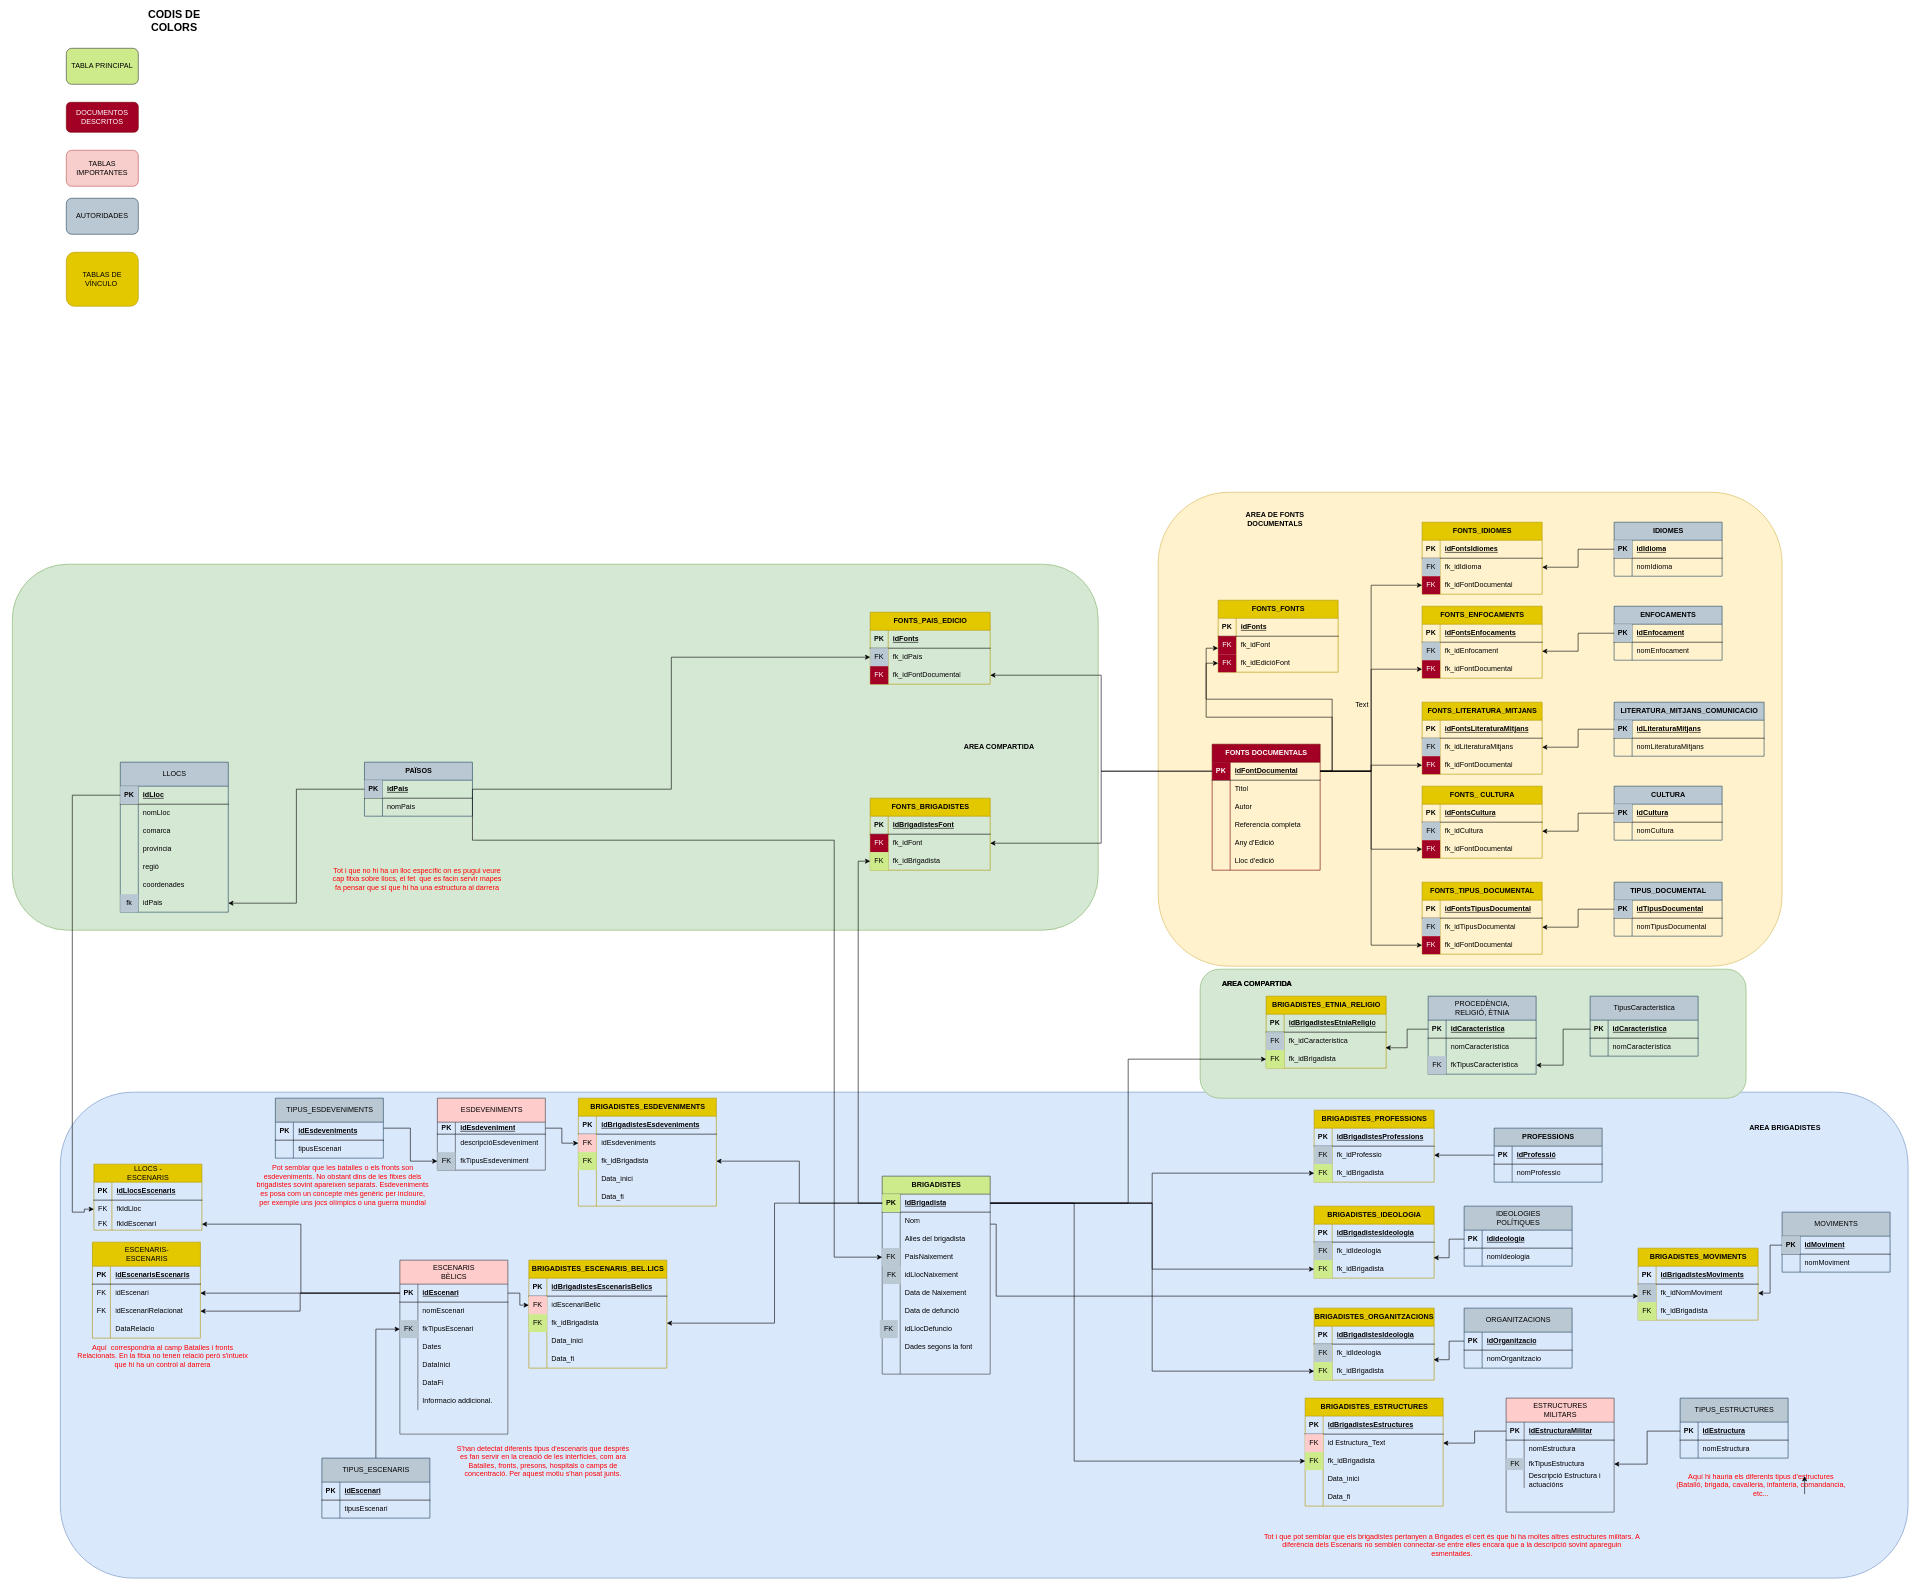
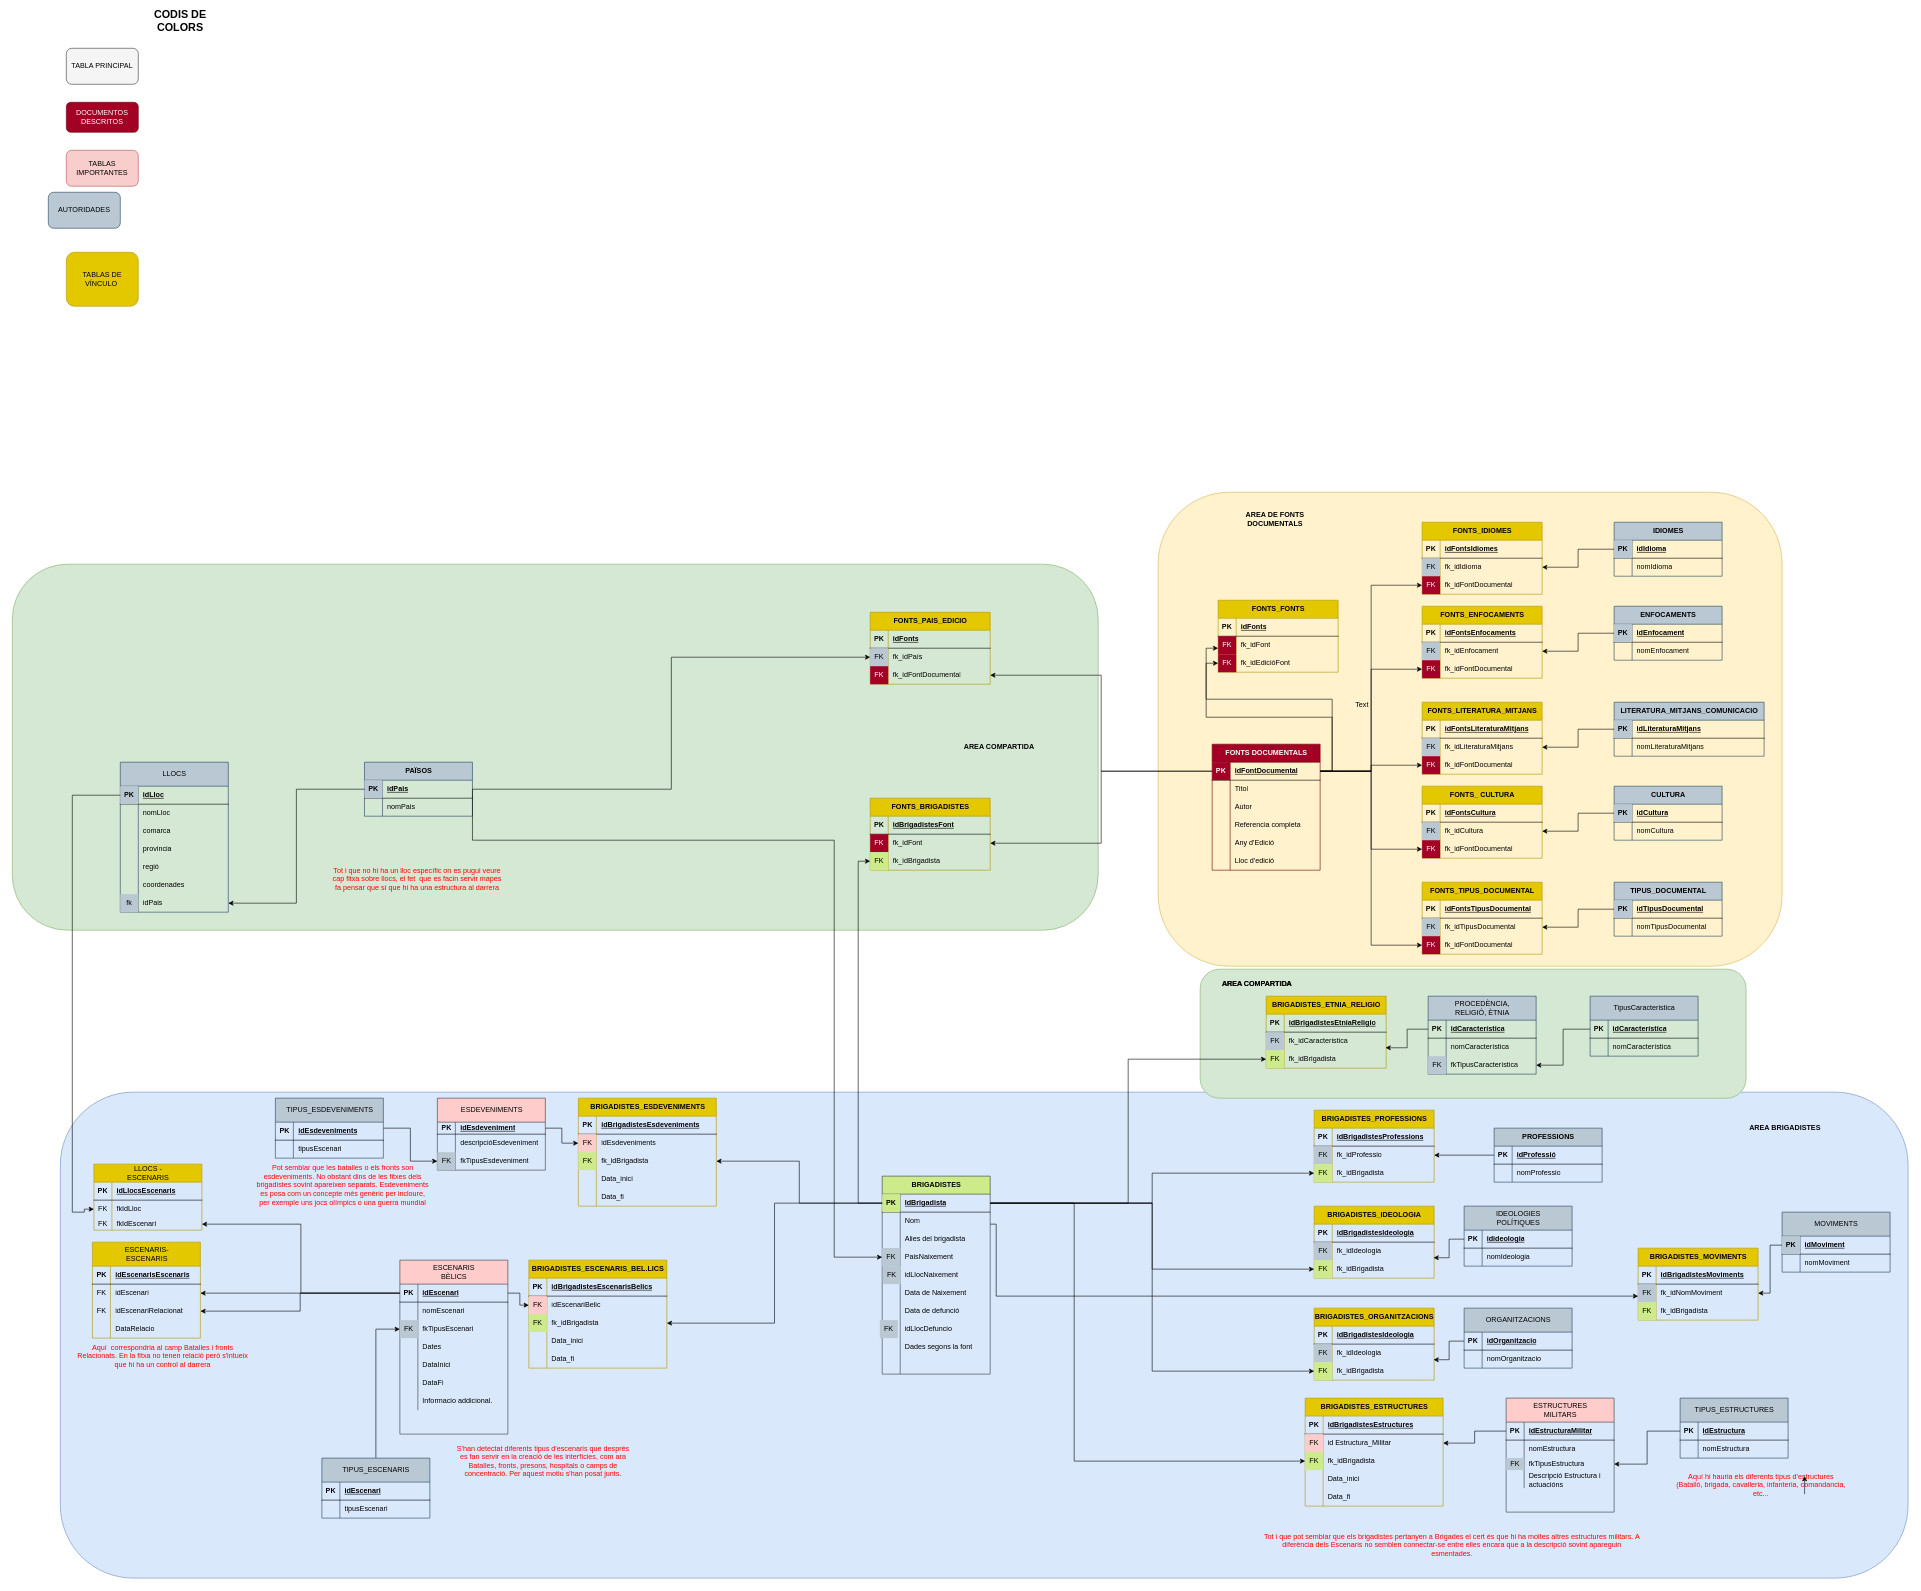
node "CODIS DE COLORS": moved (174, 21) -> (180, 21)
node "TABLA PRINCIPAL": fillcolor #cdeb8b -> #f5f5f5
node "AUTORIDADES": moved (102, 216) -> (84, 210)
node "id Estructura_Text": label "id Estructura_Text" -> "id Estructura_Militar"
